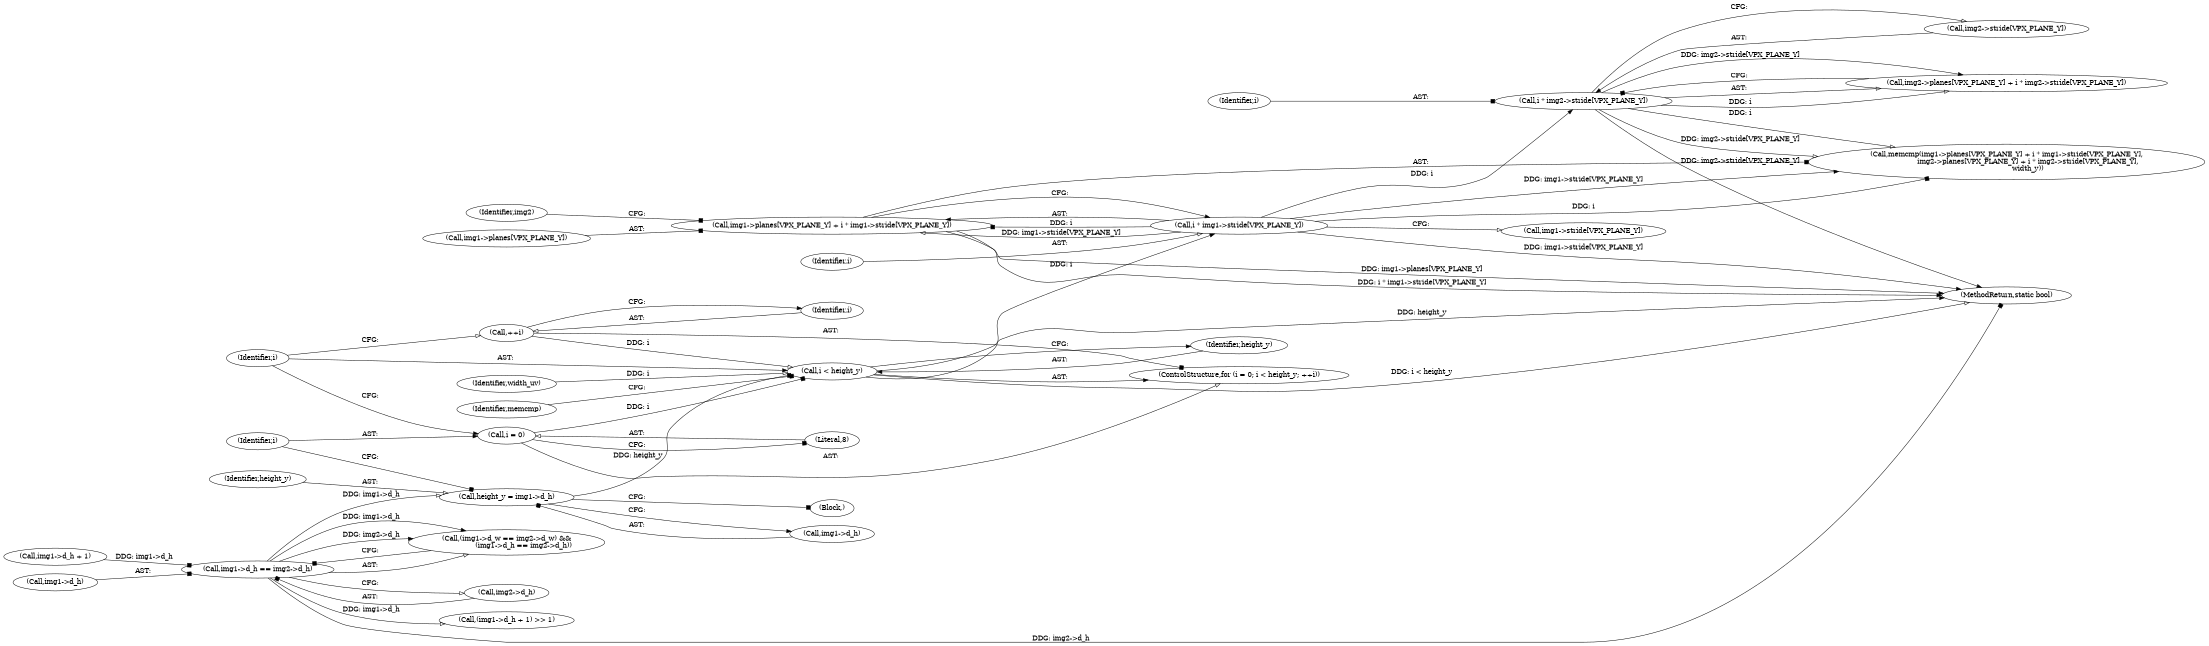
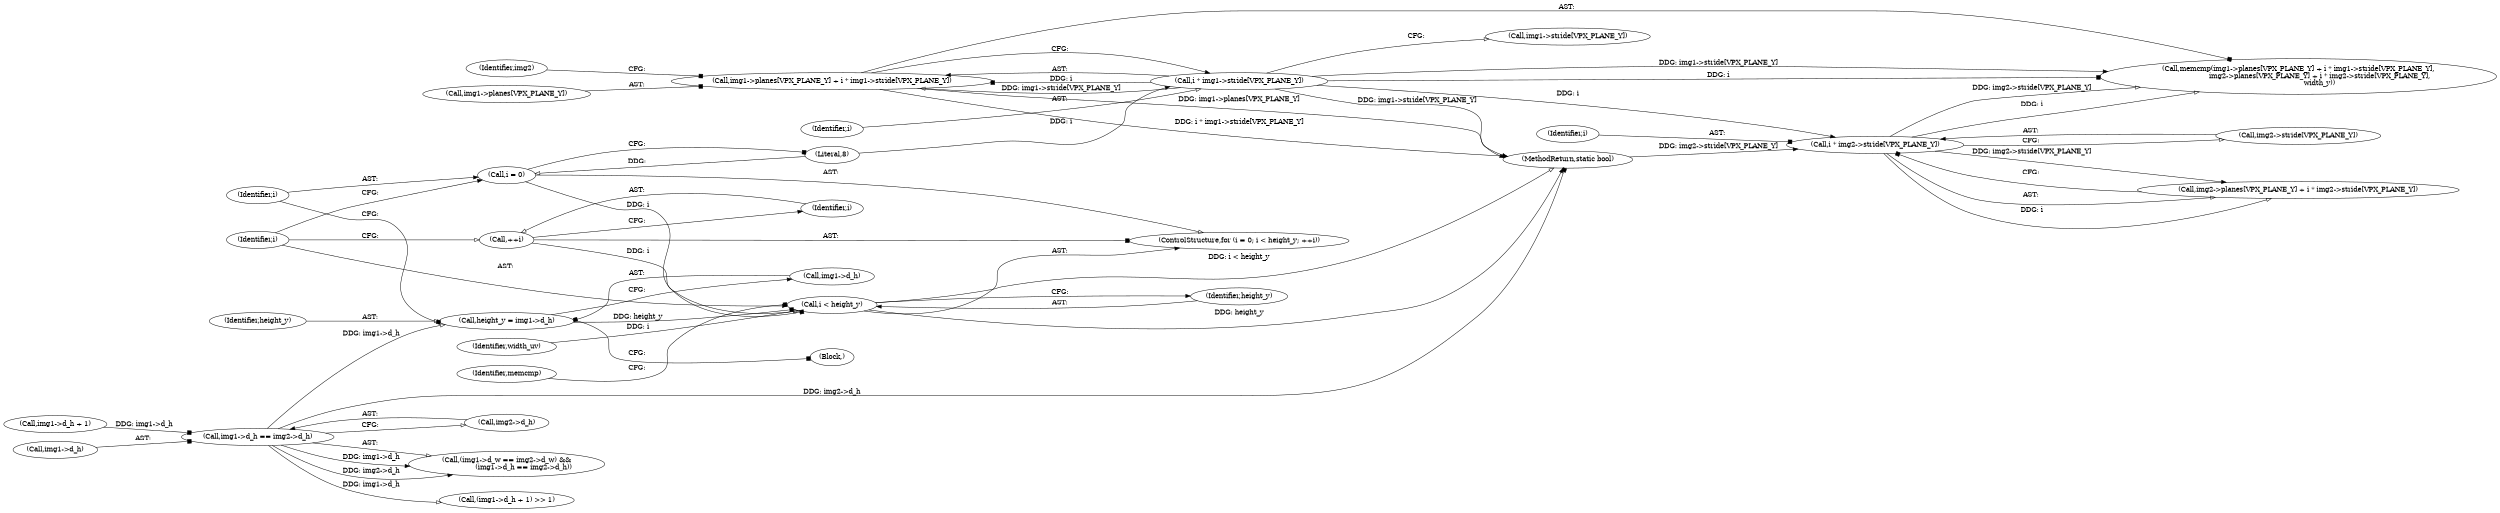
edge "(Call,i * img2->stride[VPX_PLANE_Y])" -> "(MethodReturn,static bool)": reversed
edge "(Call,i < height_y)" -> "(Call,i * img1->stride[VPX_PLANE_Y])": now "(Literal,8)" -> "(Call,i * img1->stride[VPX_PLANE_Y])"
edge "(Literal,8)" -> "(Call,i = 0)": label "AST: " -> "DDG: "
edge "(Call,(img1->d_w == img2->d_w) && (img1->d_h == img2->d_h))" -> "(Call,img1->d_h == img2->d_h)": removed, label "CFG:"
edge "(Call,img2->d_h)" -> "(Call,img1->d_h == img2->d_h)": arrowhead box -> normal
